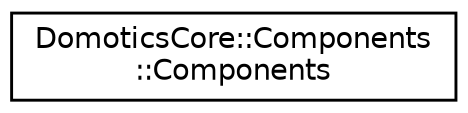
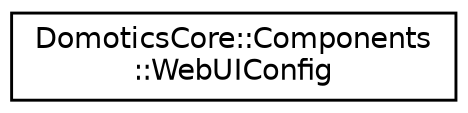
node "DomoticsCore::Components ::Components": label "DomoticsCore::Components ::Components" -> "DomoticsCore::Components ::WebUIConfig"
